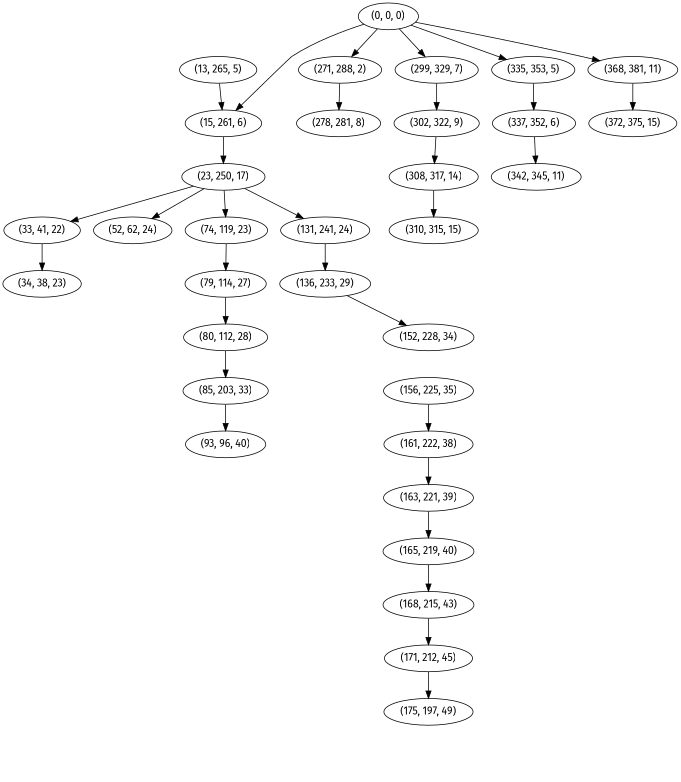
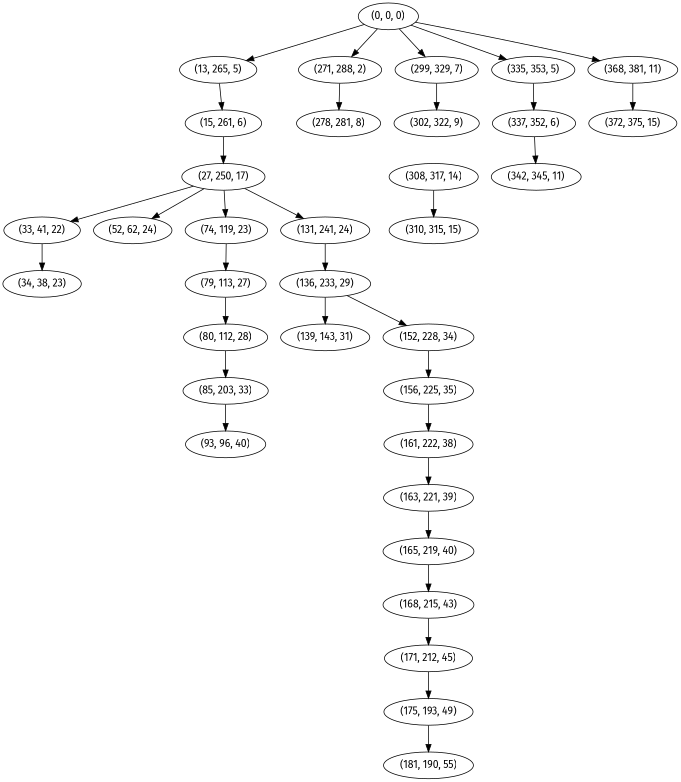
edge "(0, 0, 0)" -> "(15, 261, 6)": now "(0, 0, 0)" -> "(13, 265, 5)"
edge "(302, 322, 9)" -> "(308, 317, 14)": removed
node "(23, 250, 17)": label "(23, 250, 17)" -> "(27, 250, 17)"
node "(79, 114, 27)": label "(79, 114, 27)" -> "(79, 113, 27)"
node "(139, 143, 31)": added
edge "(152, 228, 34)" -> "(156, 225, 35)": added
node "(175, 197, 49)": label "(175, 197, 49)" -> "(175, 193, 49)"
node "(181, 190, 55)": added
